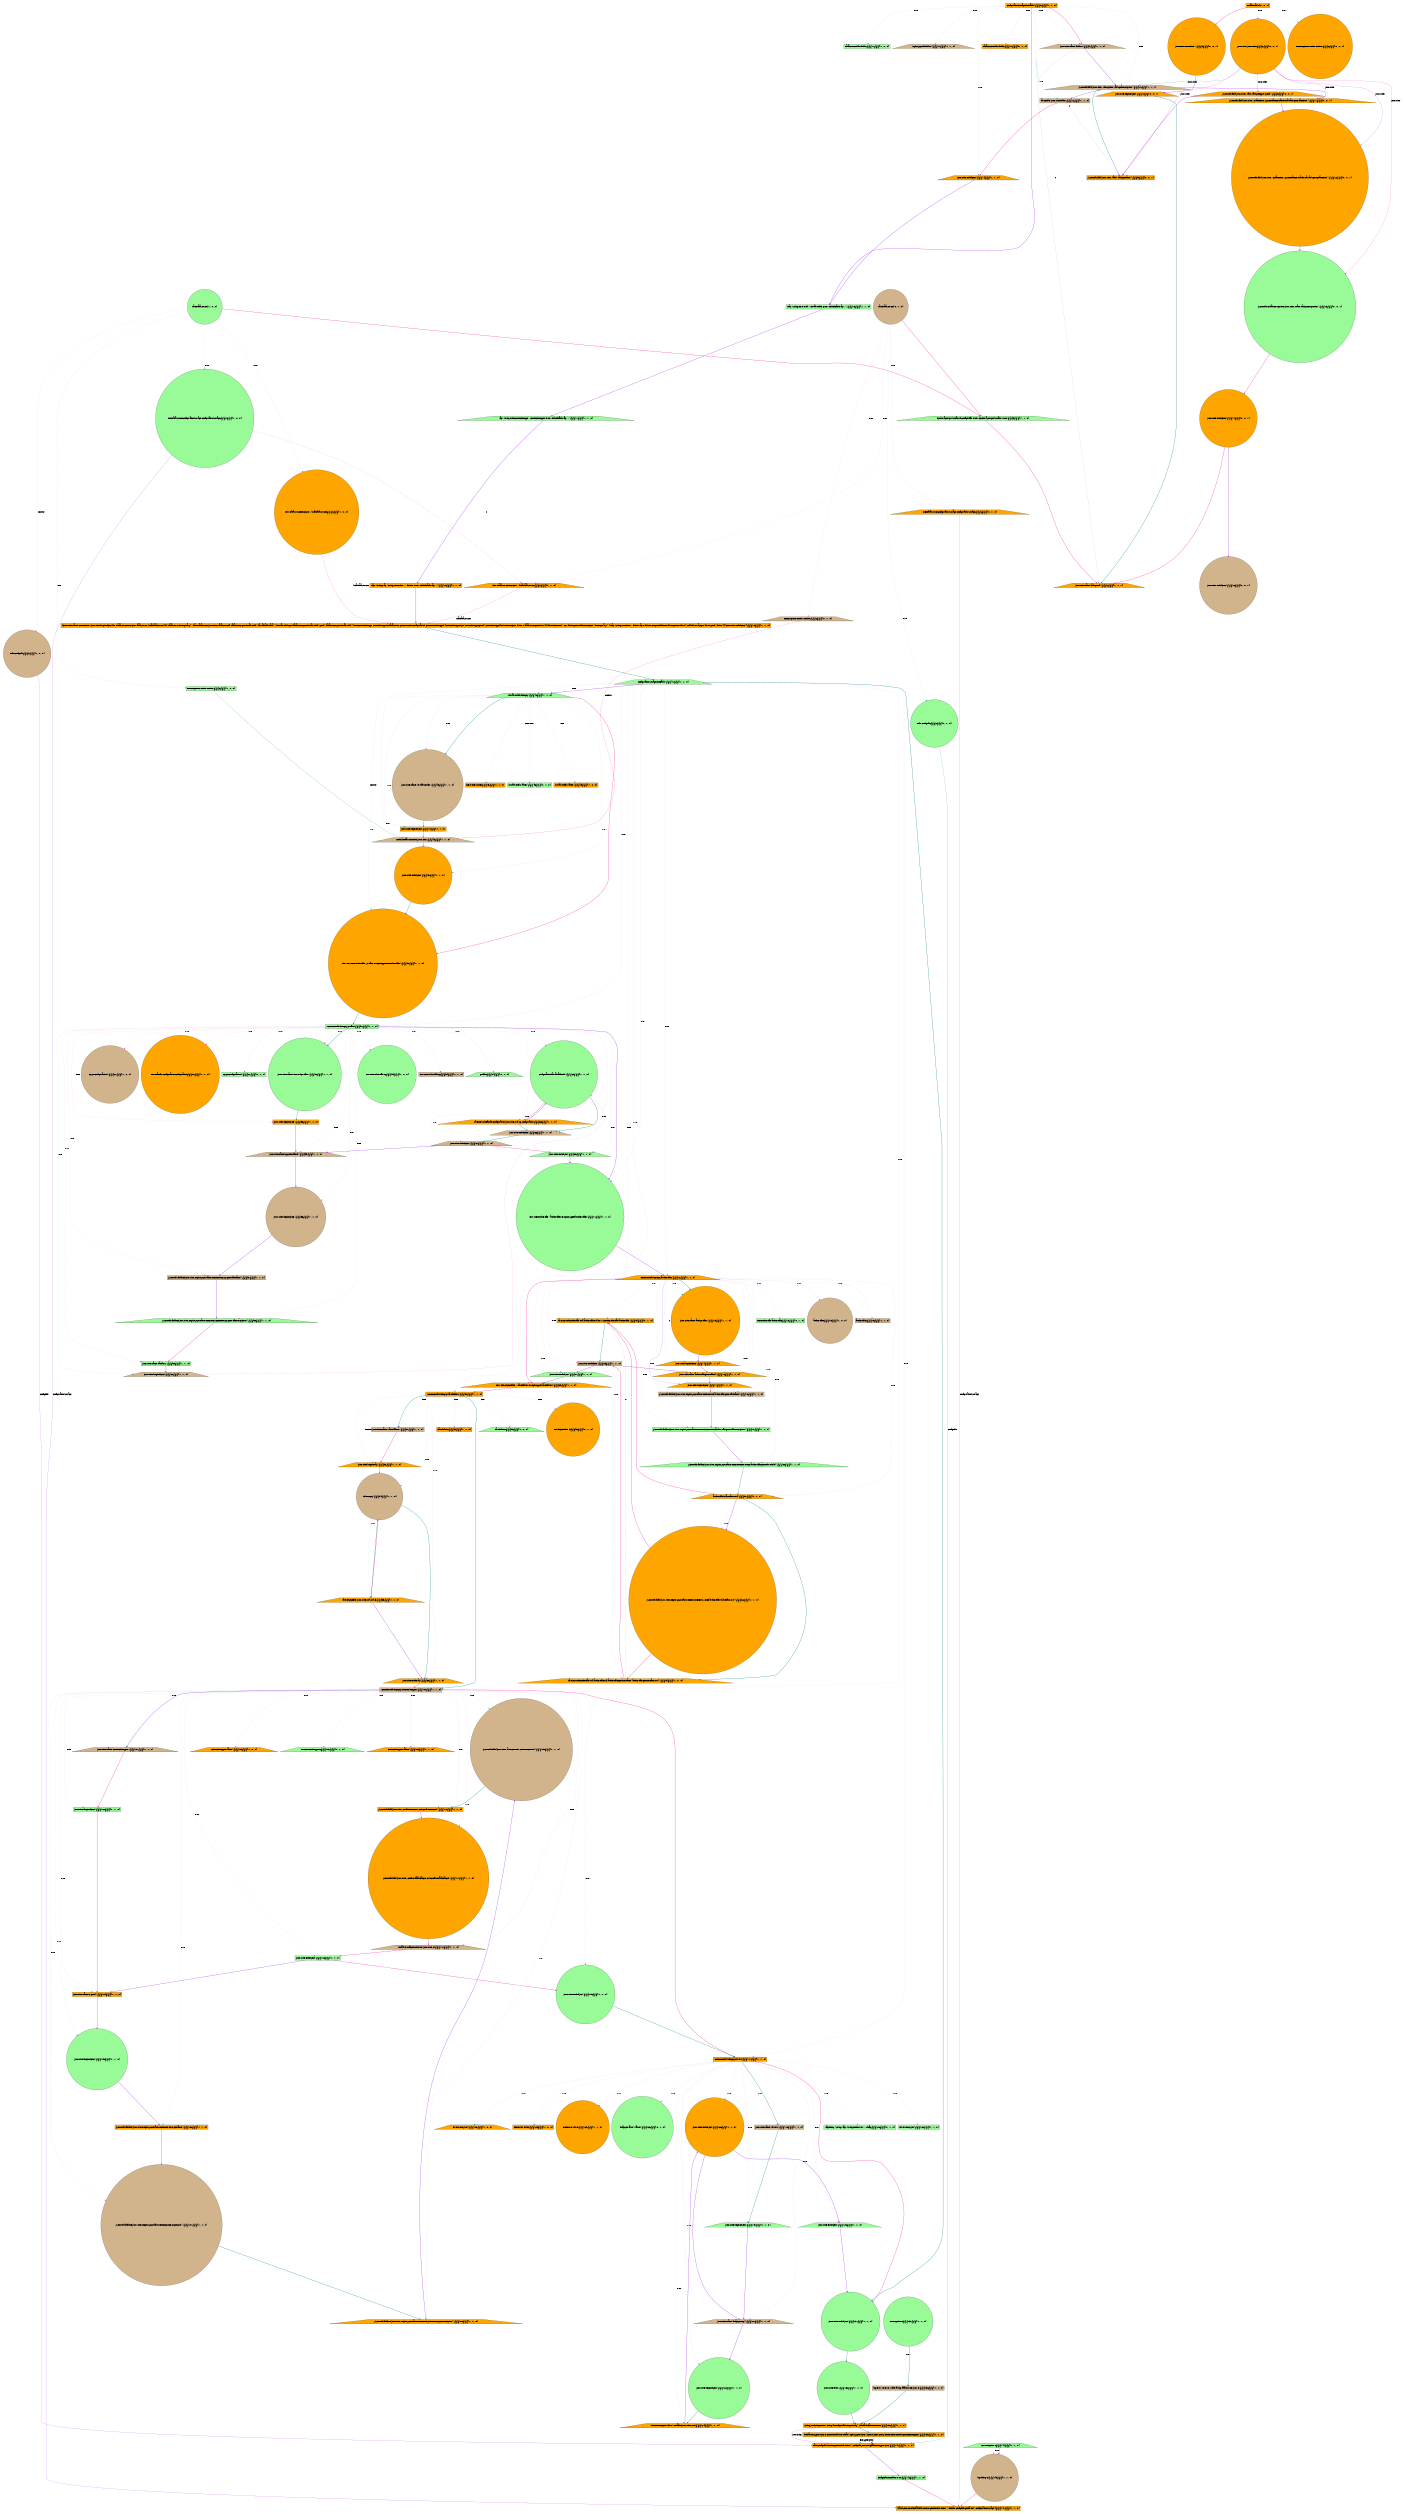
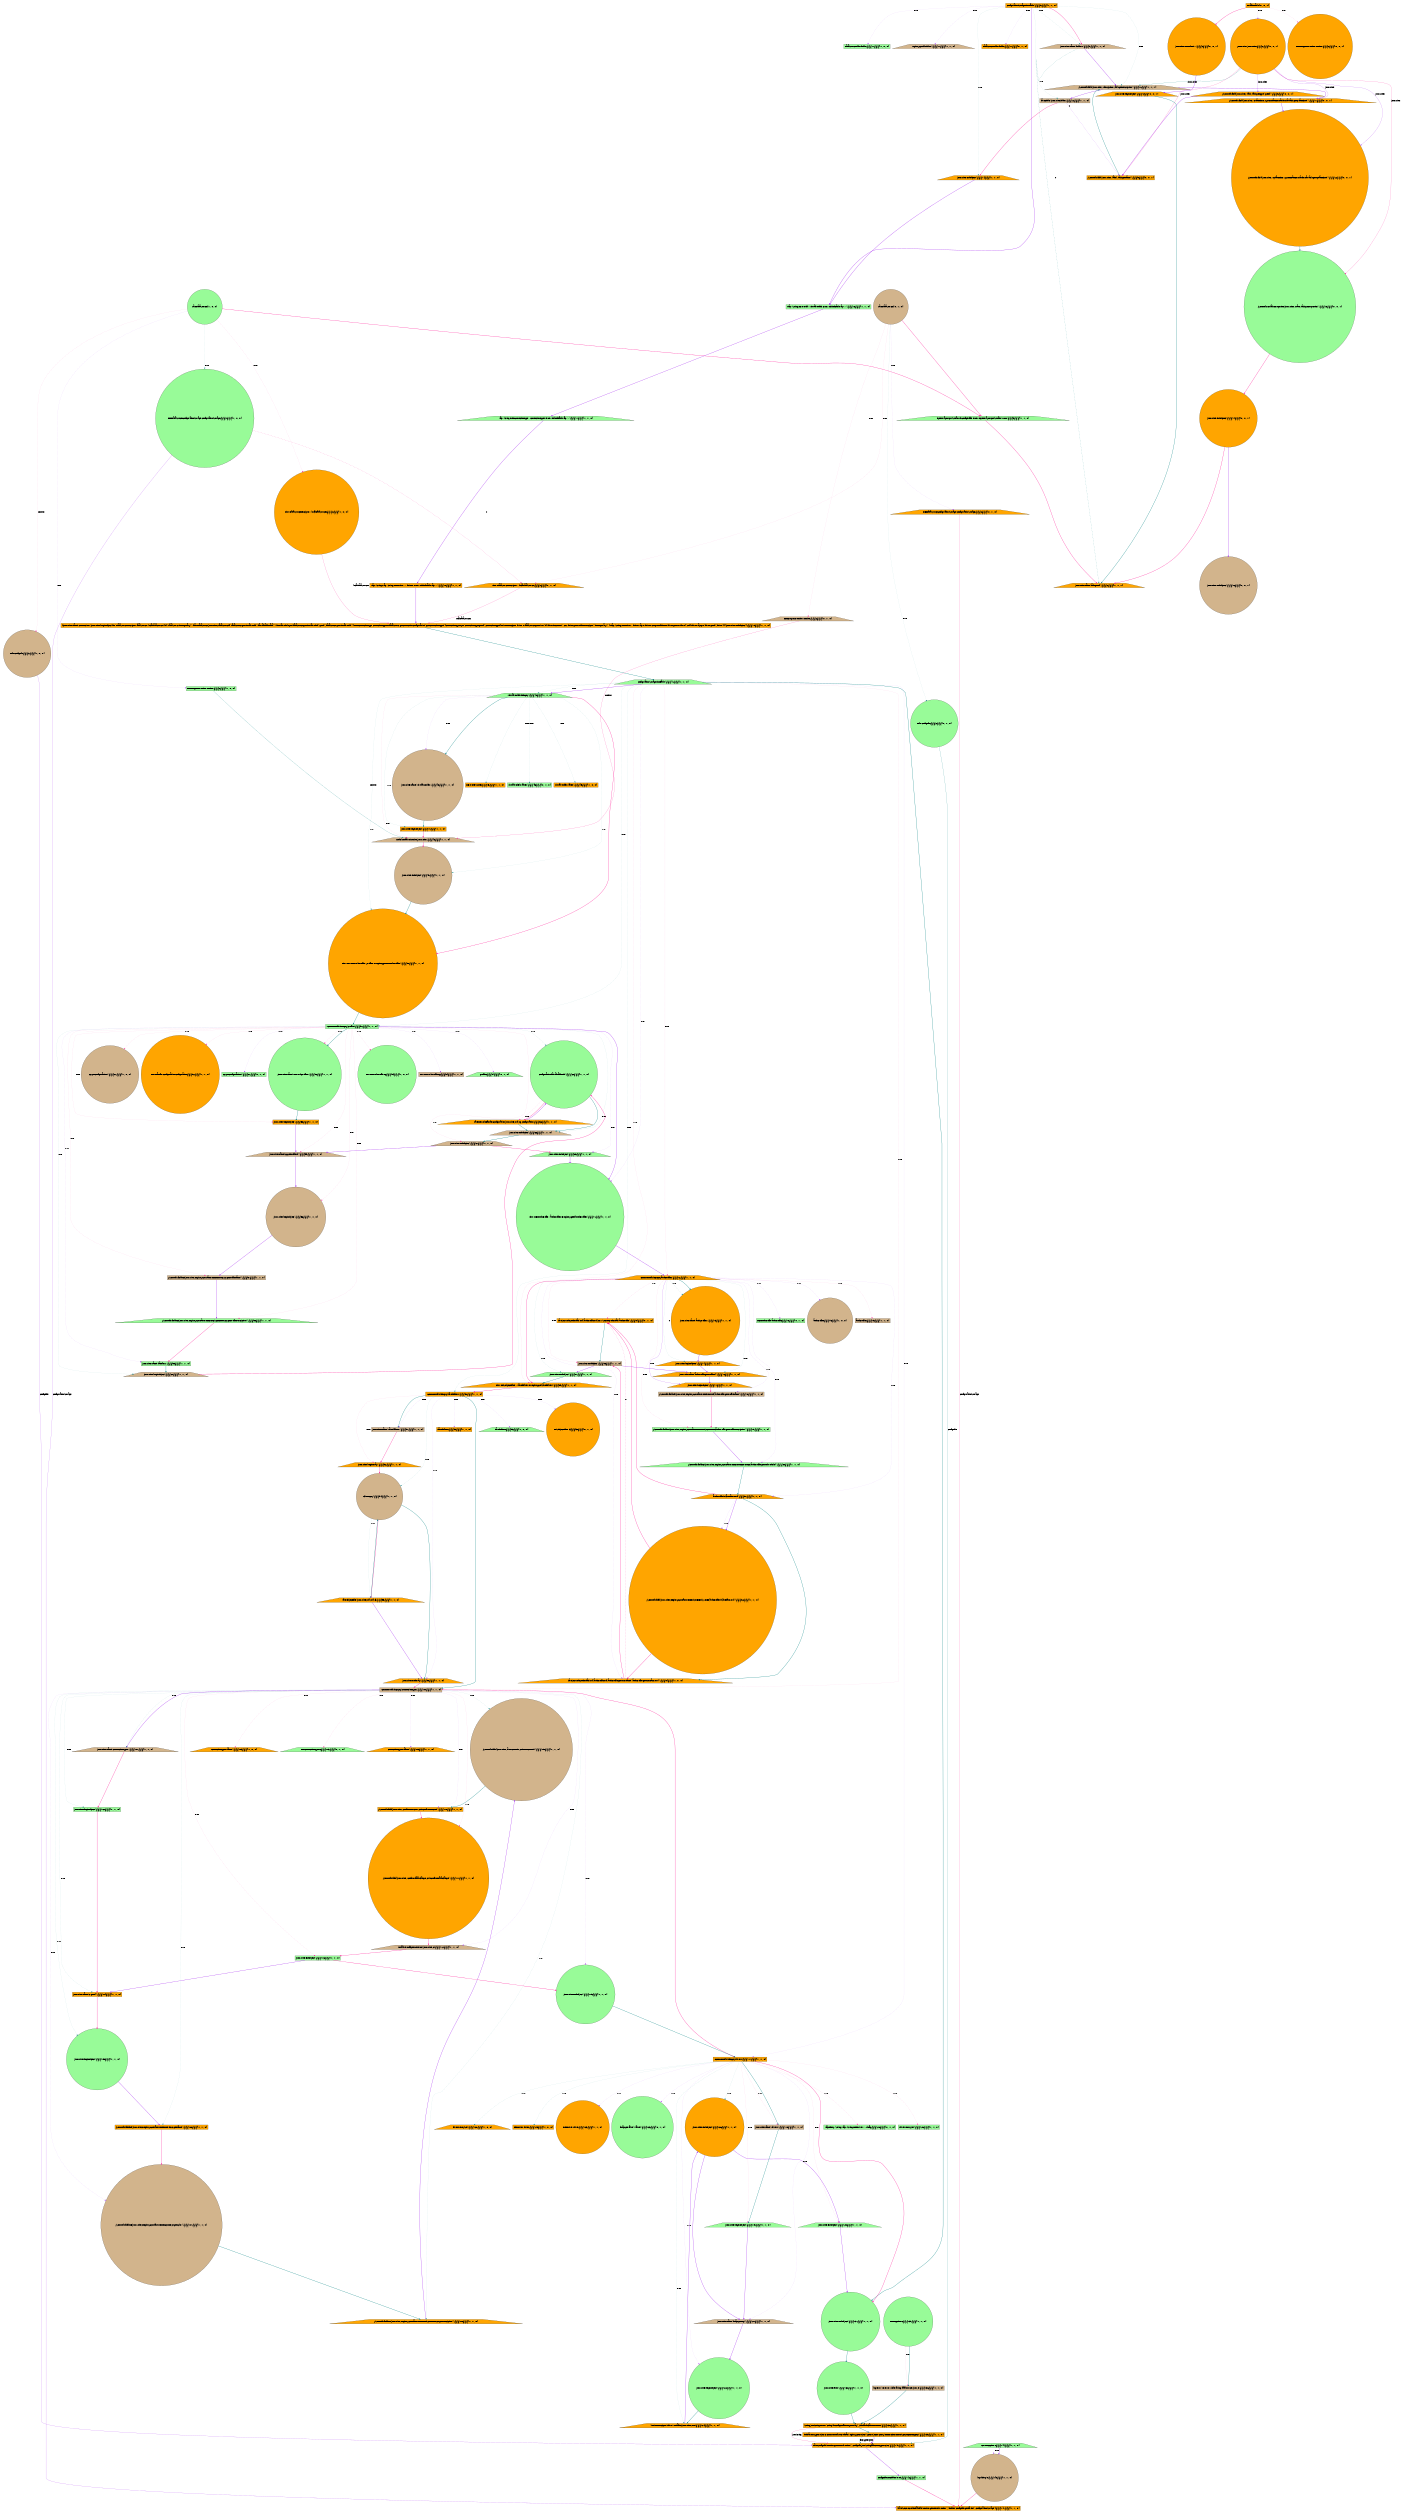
node "jsonWriter.endObject()@@@48@@@['1', '1', '0']": fillcolor orange -> tan
edge "jsonWriter.beginObject()@@@60@@@['1', '1', '0']" -> "configuration.hasValuableInfo()@@@62@@@['1', '1', '0']": style dashed -> bold
edge "!CommonUtils.isEmpty(savedFilters)@@@90@@@['1', '1', '0']" -> "jsonWriter.beginArray()@@@92@@@['1', '1', '0']": label "monitor" -> "true"
